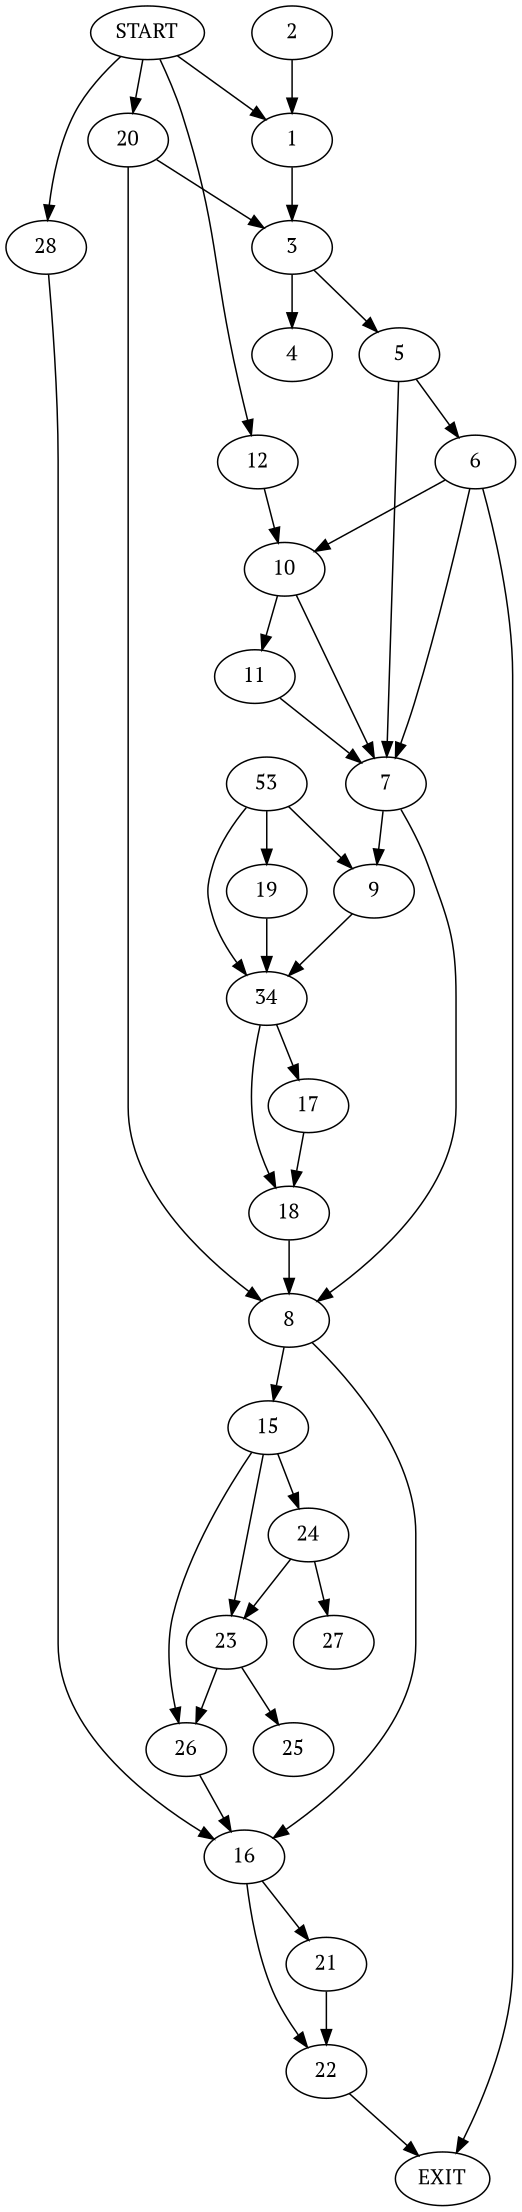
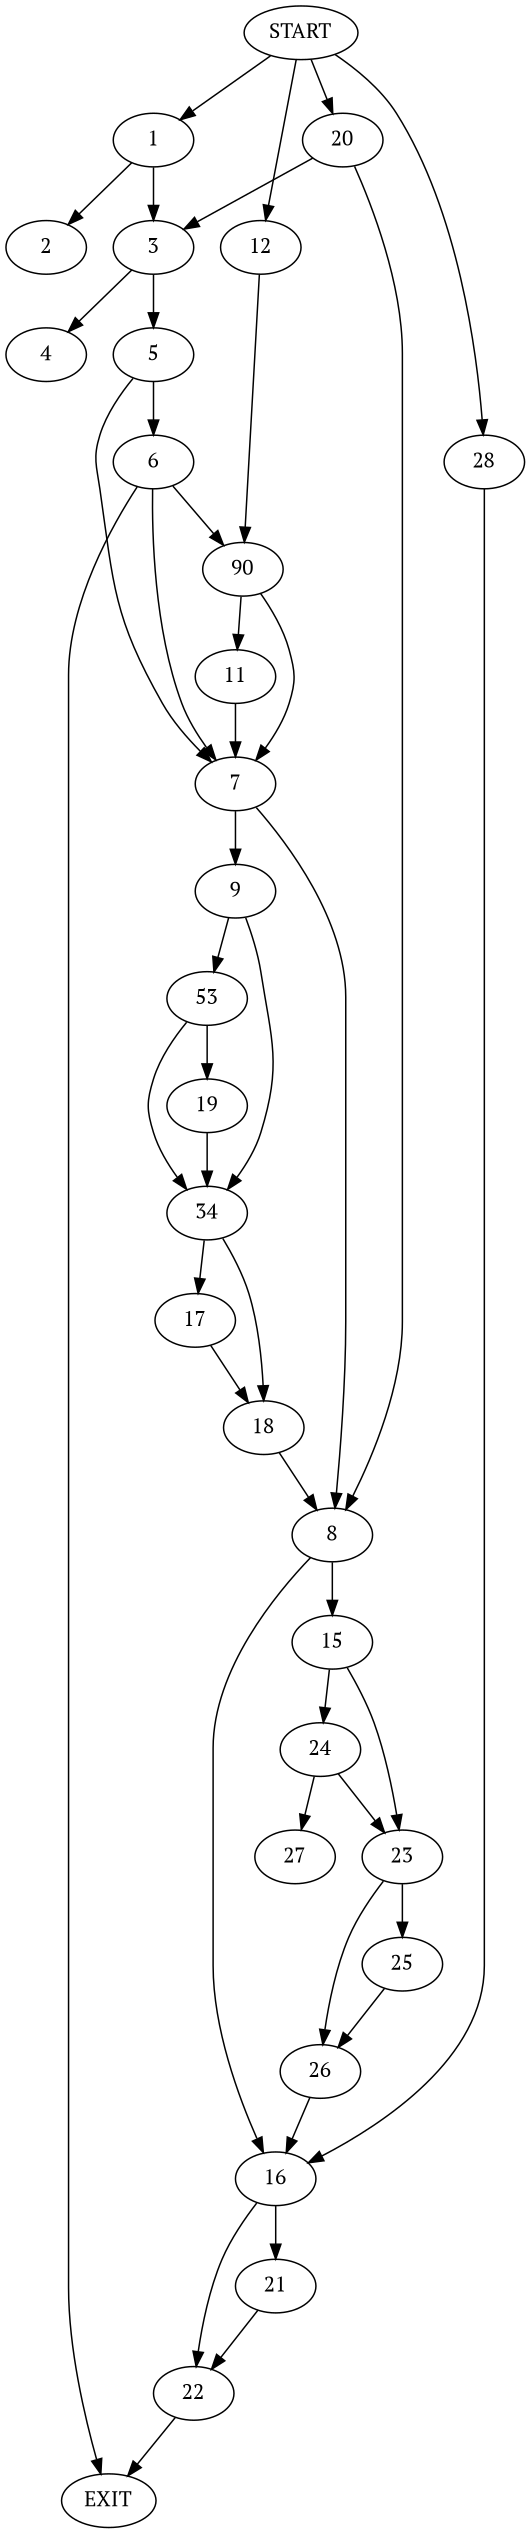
edge "2" -> "1": reversed
node "10": label "10" -> "90"
edge "53" -> "9": reversed
edge "15" -> "26": now "25" -> "26"
